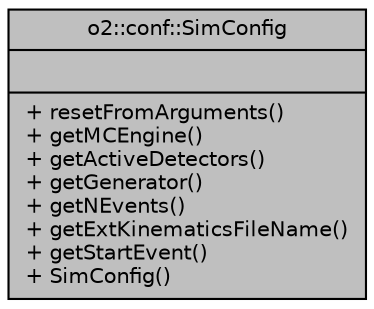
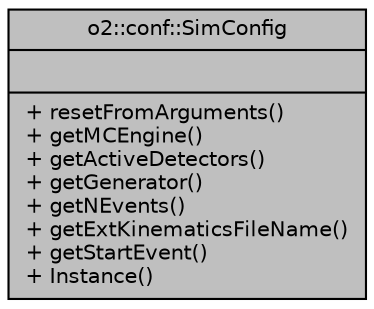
node "o2::conf::SimConfig": text "+ SimConfig()" -> "+ Instance()"
